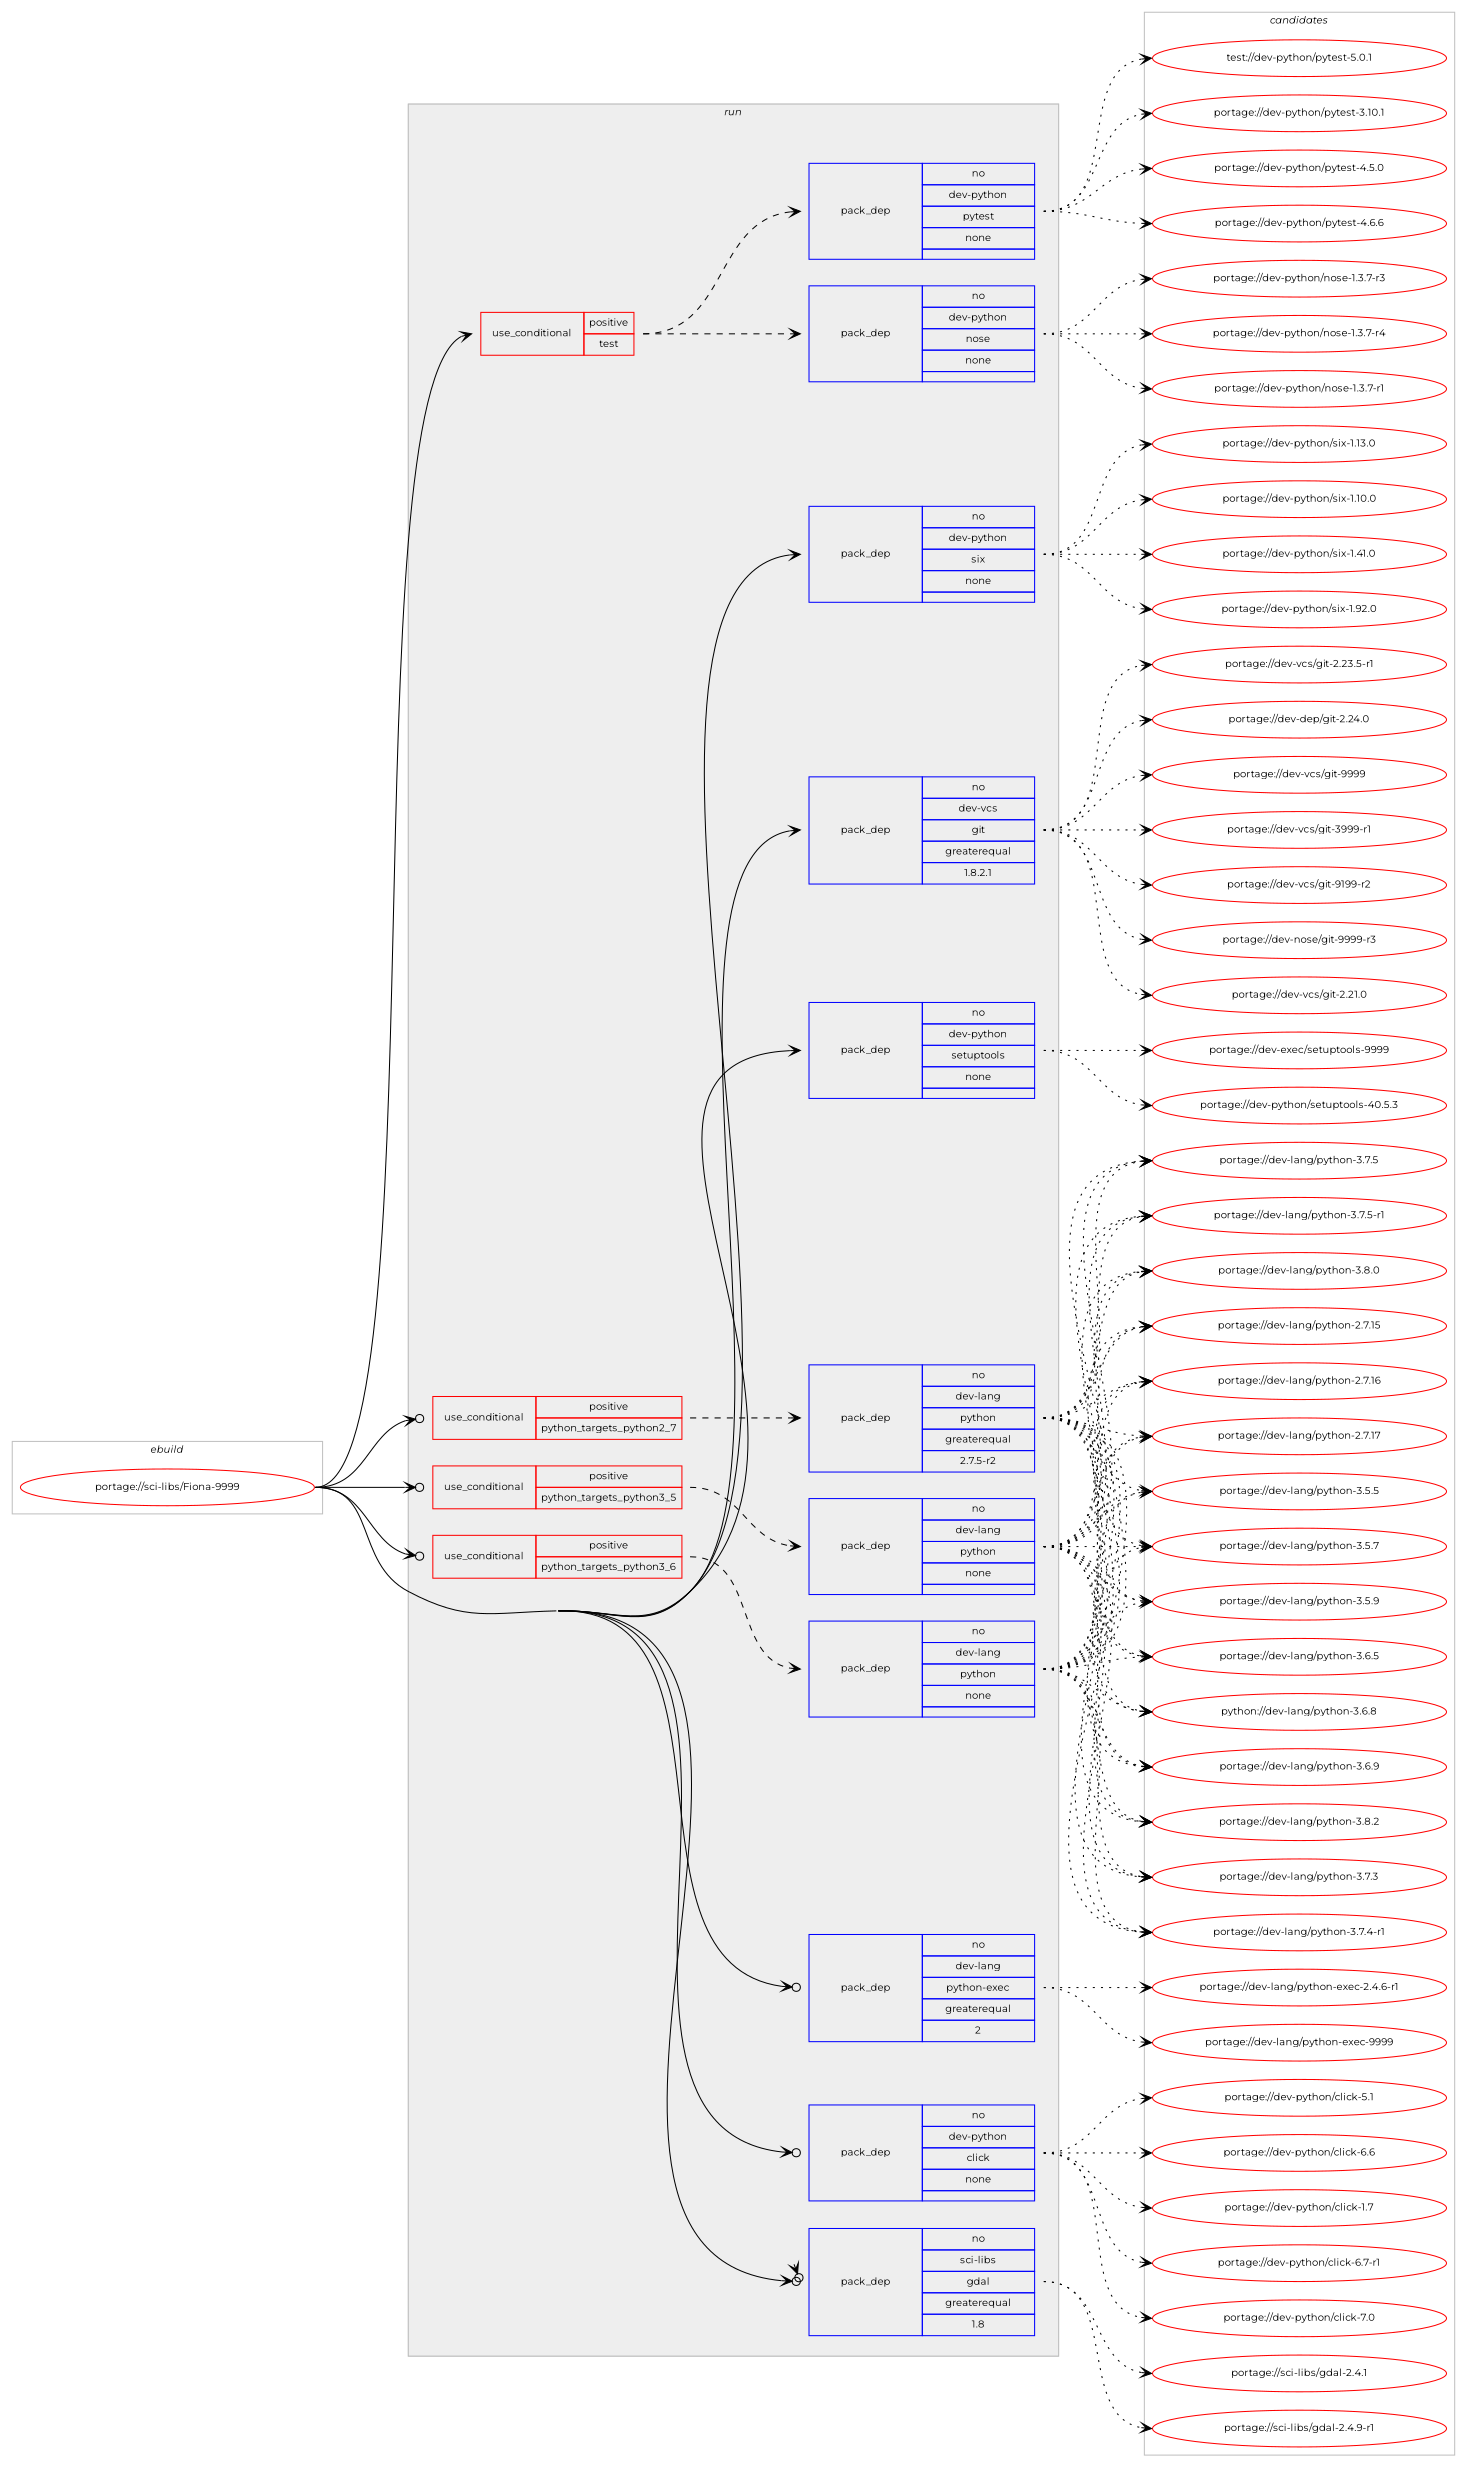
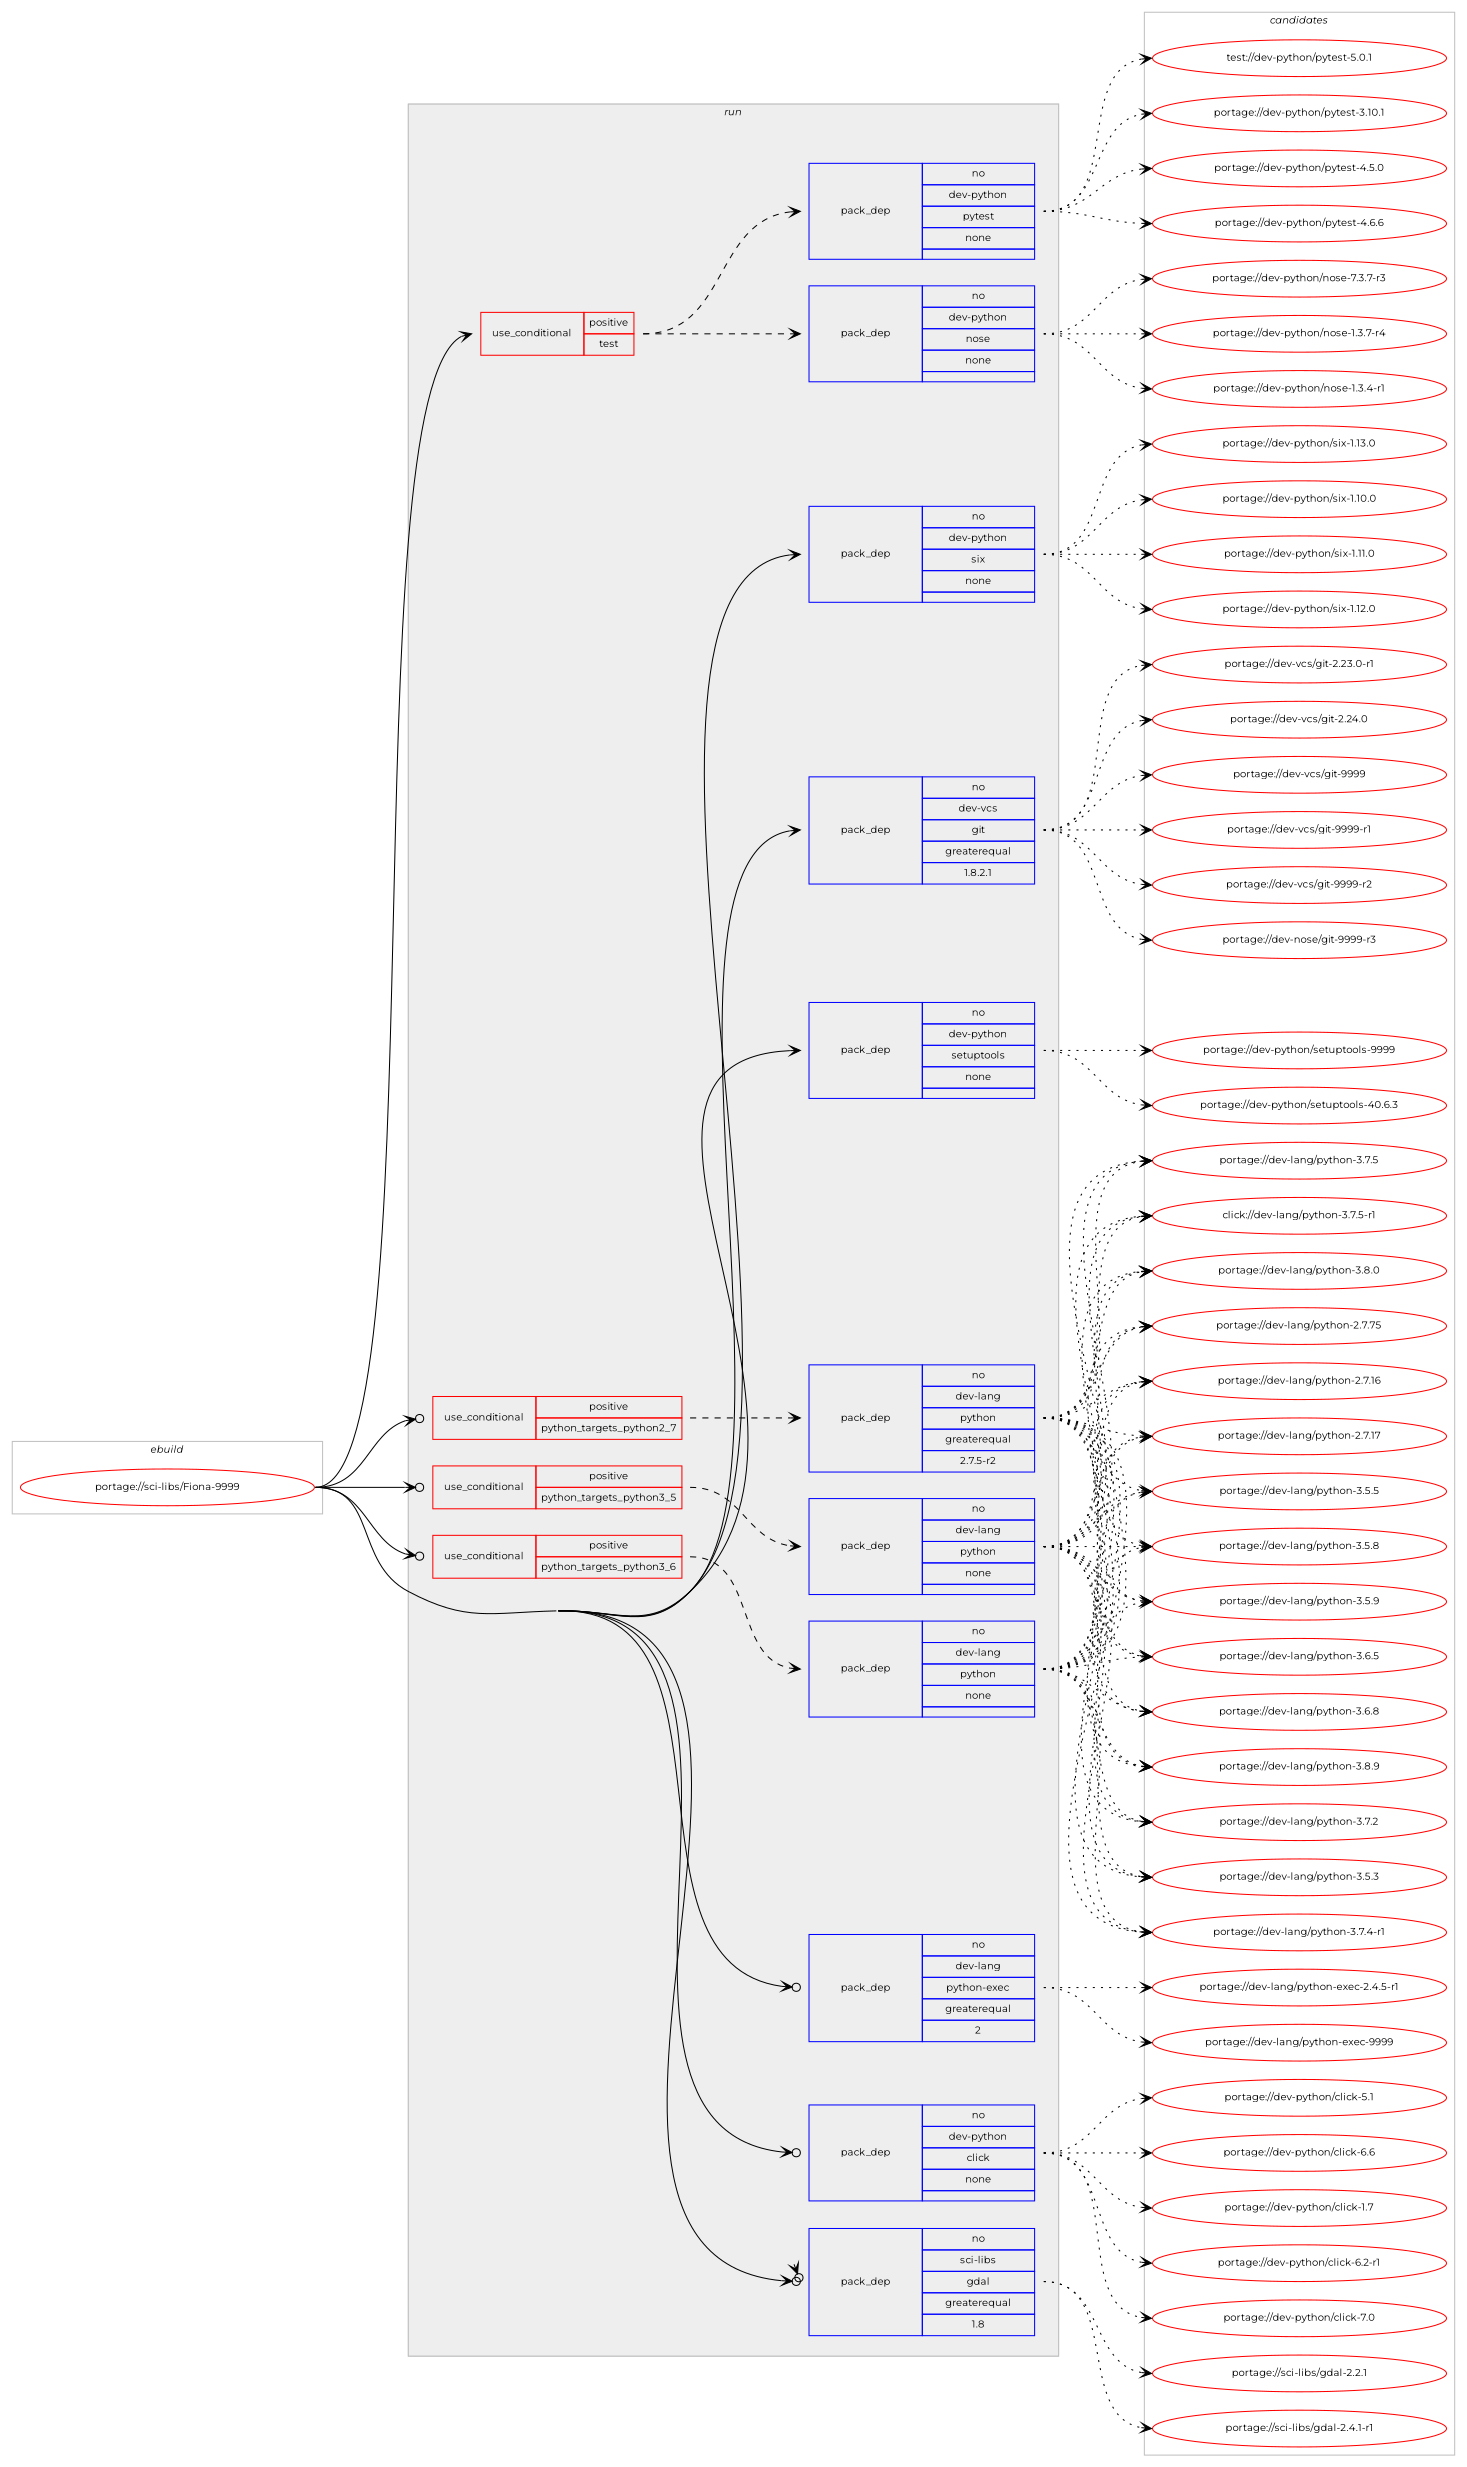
node "portage://dev-python/nose-1.3.7-r3": label "portage://dev-python/nose-1.3.7-r3" -> "portage://dev-python/nose-7.3.7-r3"
node "portage://dev-python/nose-1.3.7-r1": label "portage://dev-python/nose-1.3.7-r1" -> "portage://dev-python/nose-1.3.4-r1"
node "portage://dev-python/six-1.41.0": label "portage://dev-python/six-1.41.0" -> "portage://dev-python/six-1.11.0"
node "portage://dev-python/six-1.92.0": label "portage://dev-python/six-1.92.0" -> "portage://dev-python/six-1.12.0"
node "portage://dev-vcs/git-2.23.5-r1": label "portage://dev-vcs/git-2.23.5-r1" -> "portage://dev-vcs/git-2.23.0-r1"
node "portage://dev-dep/git-2.24.0": label "portage://dev-dep/git-2.24.0" -> "portage://dev-vcs/git-2.24.0"
node "portage://dev-vcs/git-3999-r1": label "portage://dev-vcs/git-3999-r1" -> "portage://dev-vcs/git-9999-r1"
node "portage://dev-vcs/git-9199-r2": label "portage://dev-vcs/git-9199-r2" -> "portage://dev-vcs/git-9999-r2"
node "portage://dev-vcs/git-2.21.0": removed
node "portage://dev-exec/setuptools-9999": label "portage://dev-exec/setuptools-9999" -> "portage://dev-python/setuptools-9999"
node "portage://dev-python/setuptools-40.5.3": label "portage://dev-python/setuptools-40.5.3" -> "portage://dev-python/setuptools-40.6.3"
node "portage://dev-lang/python-3.7.5-r1": label "portage://dev-lang/python-3.7.5-r1" -> "click://dev-lang/python-3.7.5-r1"
node "portage://dev-lang/python-2.7.15": label "portage://dev-lang/python-2.7.15" -> "portage://dev-lang/python-2.7.75"
node "portage://dev-lang/python-3.5.7": label "portage://dev-lang/python-3.5.7" -> "portage://dev-lang/python-3.5.8"
node "python://dev-lang/python-3.6.8": label "python://dev-lang/python-3.6.8" -> "portage://dev-lang/python-3.6.8"
node "portage://dev-lang/python-3.6.9": label "portage://dev-lang/python-3.6.9" -> "portage://dev-lang/python-3.8.9"
node "portage://dev-lang/python-3.8.2": label "portage://dev-lang/python-3.8.2" -> "portage://dev-lang/python-3.7.2"
node "portage://dev-lang/python-3.7.3": label "portage://dev-lang/python-3.7.3" -> "portage://dev-lang/python-3.5.3"
node "portage://dev-lang/python-exec-2.4.6-r1": label "portage://dev-lang/python-exec-2.4.6-r1" -> "portage://dev-lang/python-exec-2.4.5-r1"
node "portage://dev-python/click-6.7-r1": label "portage://dev-python/click-6.7-r1" -> "portage://dev-python/click-6.2-r1"
node "portage://sci-libs/gdal-2.4.1": label "portage://sci-libs/gdal-2.4.1" -> "portage://sci-libs/gdal-2.2.1"
node "portage://sci-libs/gdal-2.4.9-r1": label "portage://sci-libs/gdal-2.4.9-r1" -> "portage://sci-libs/gdal-2.4.1-r1"
